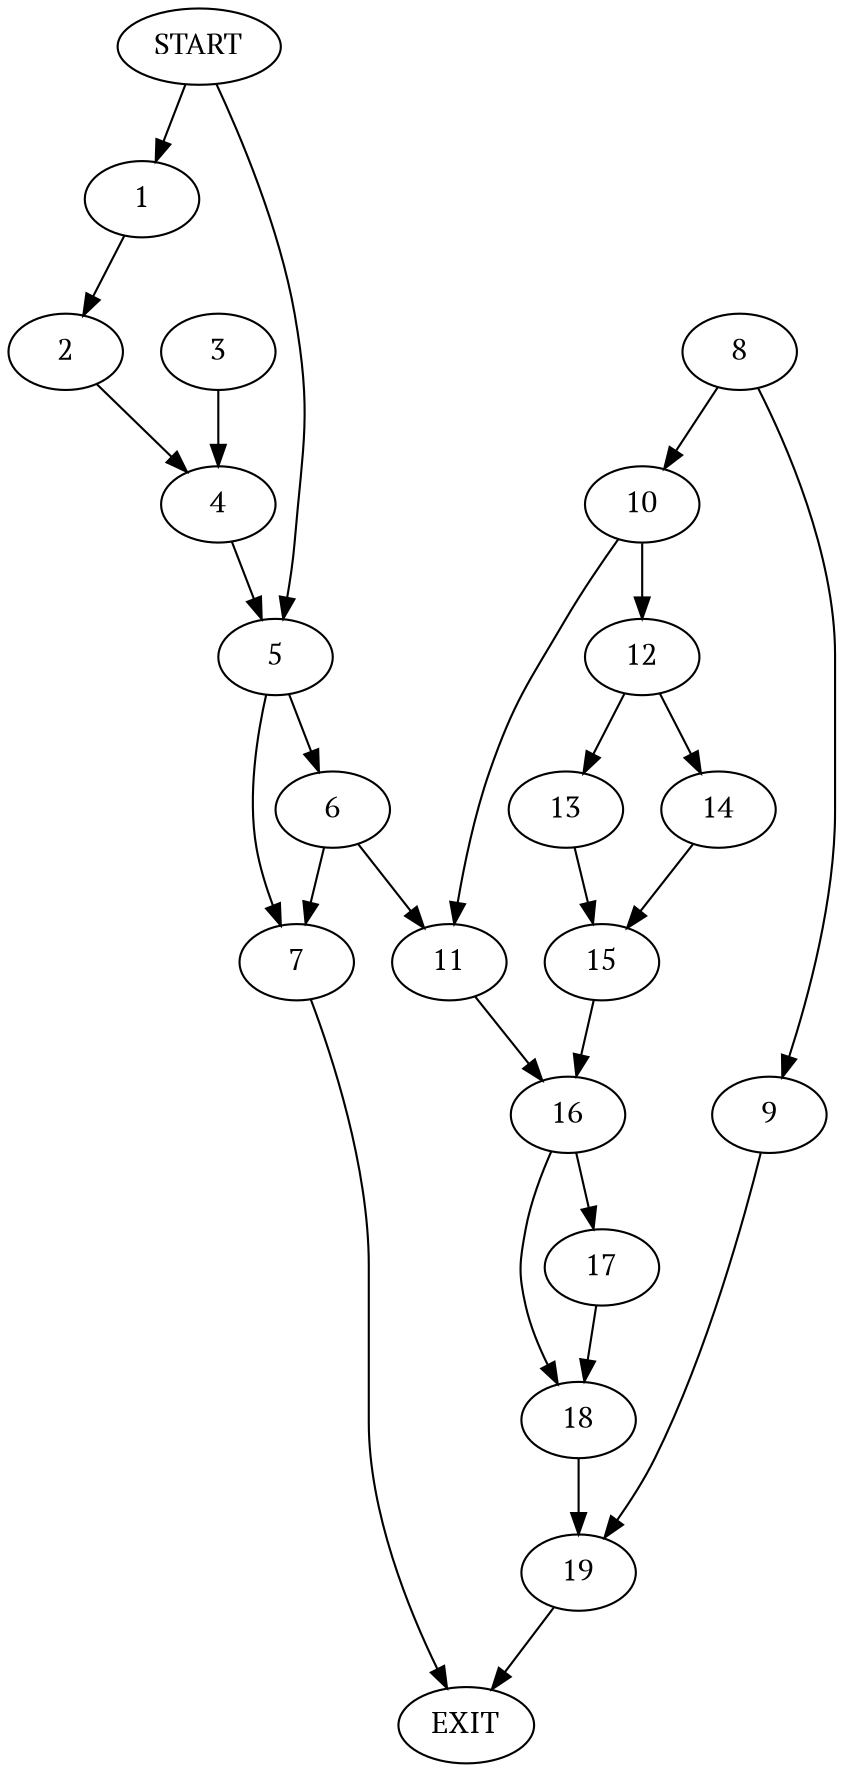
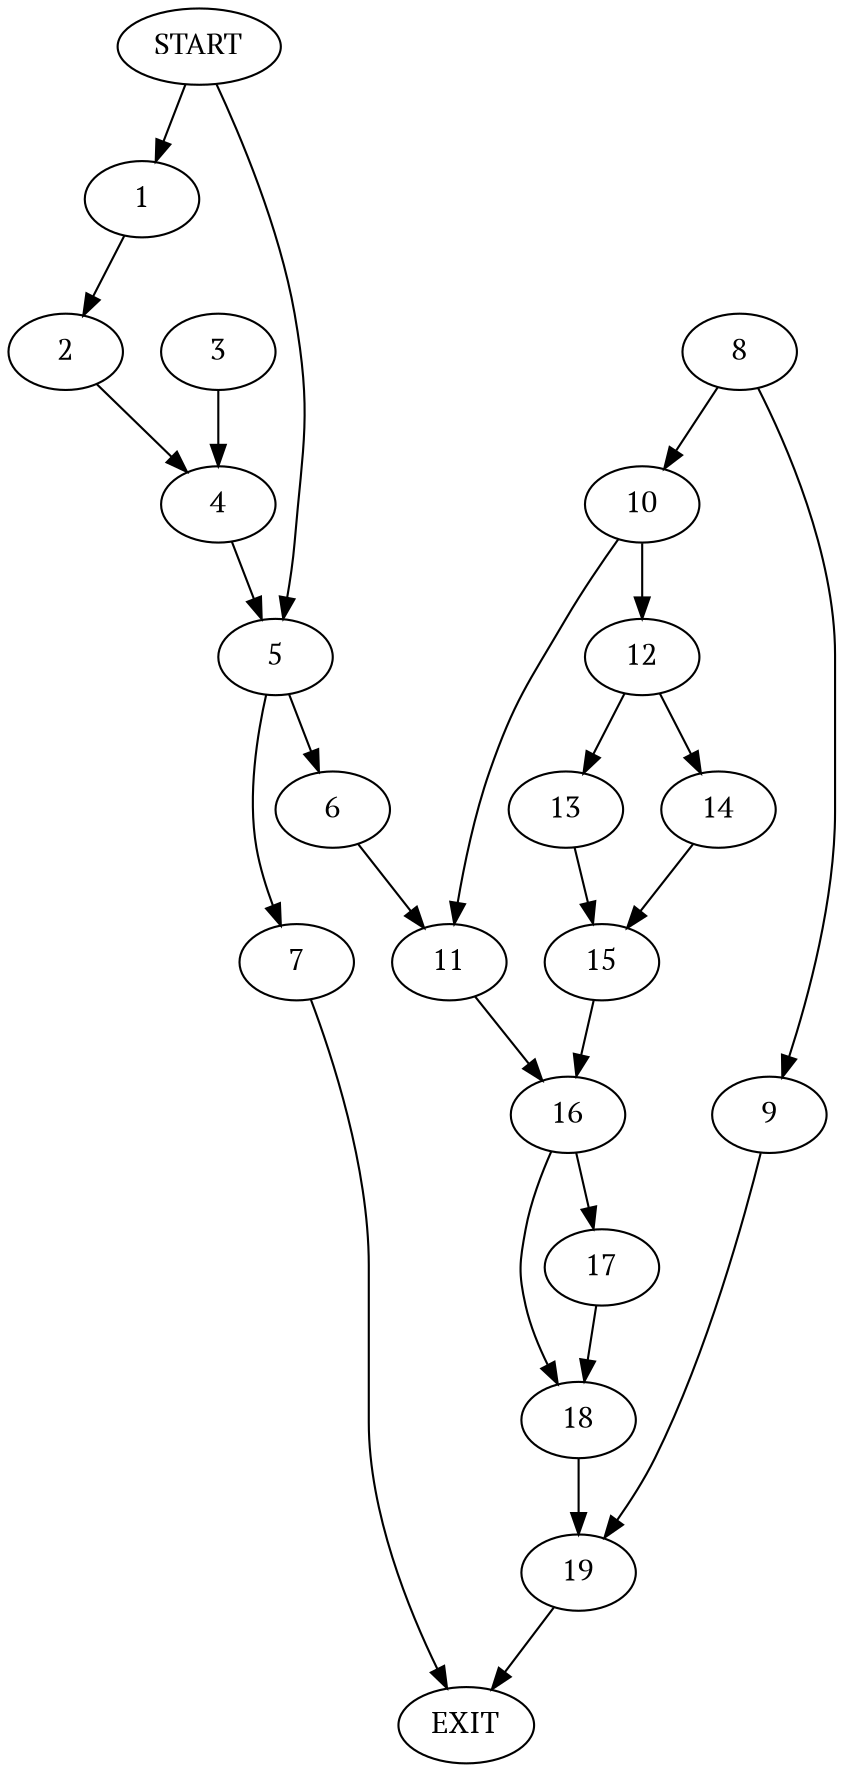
edge "6" -> "7": removed
